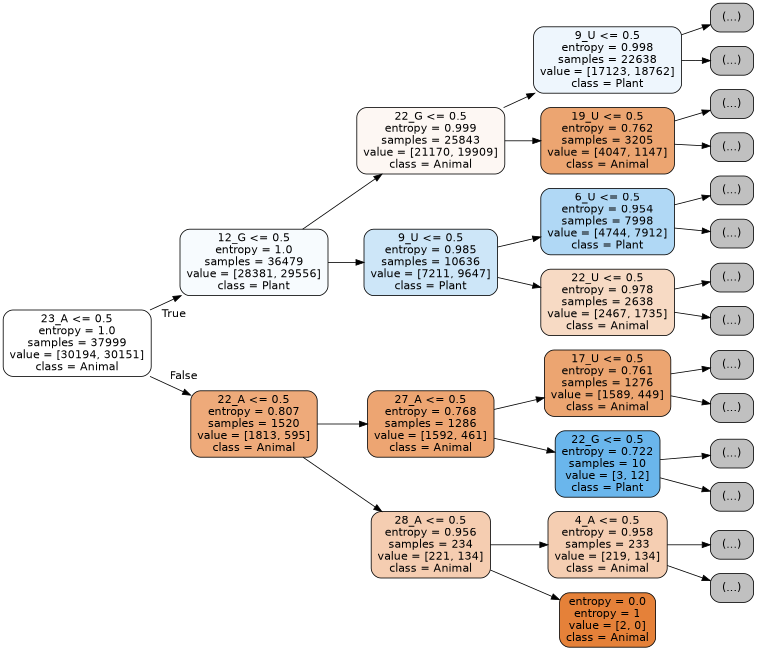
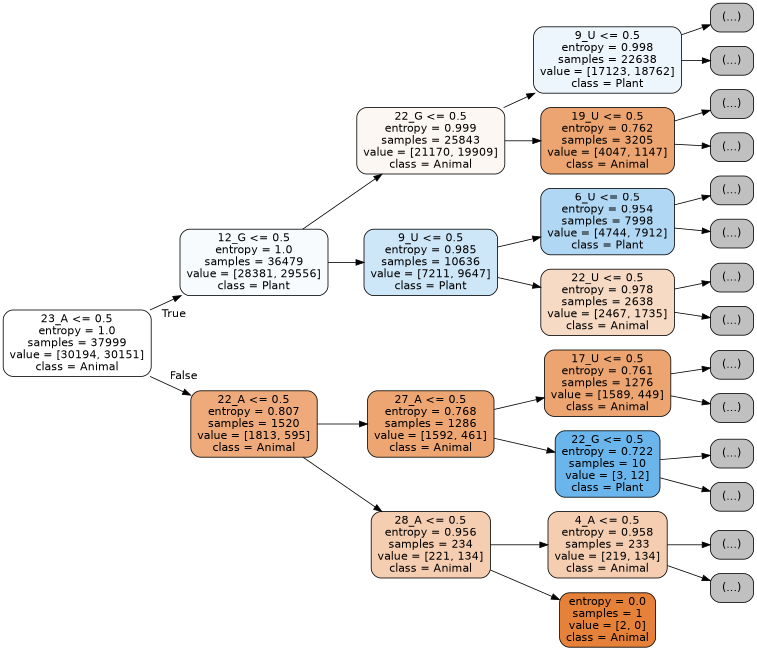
node "entropy = 0.0 entropy = 1 value = [2, 0] class = Animal": label "entropy = 0.0 entropy = 1 value = [2, 0] class = Animal" -> "entropy = 0.0 samples = 1 value = [2, 0] class = Animal"
